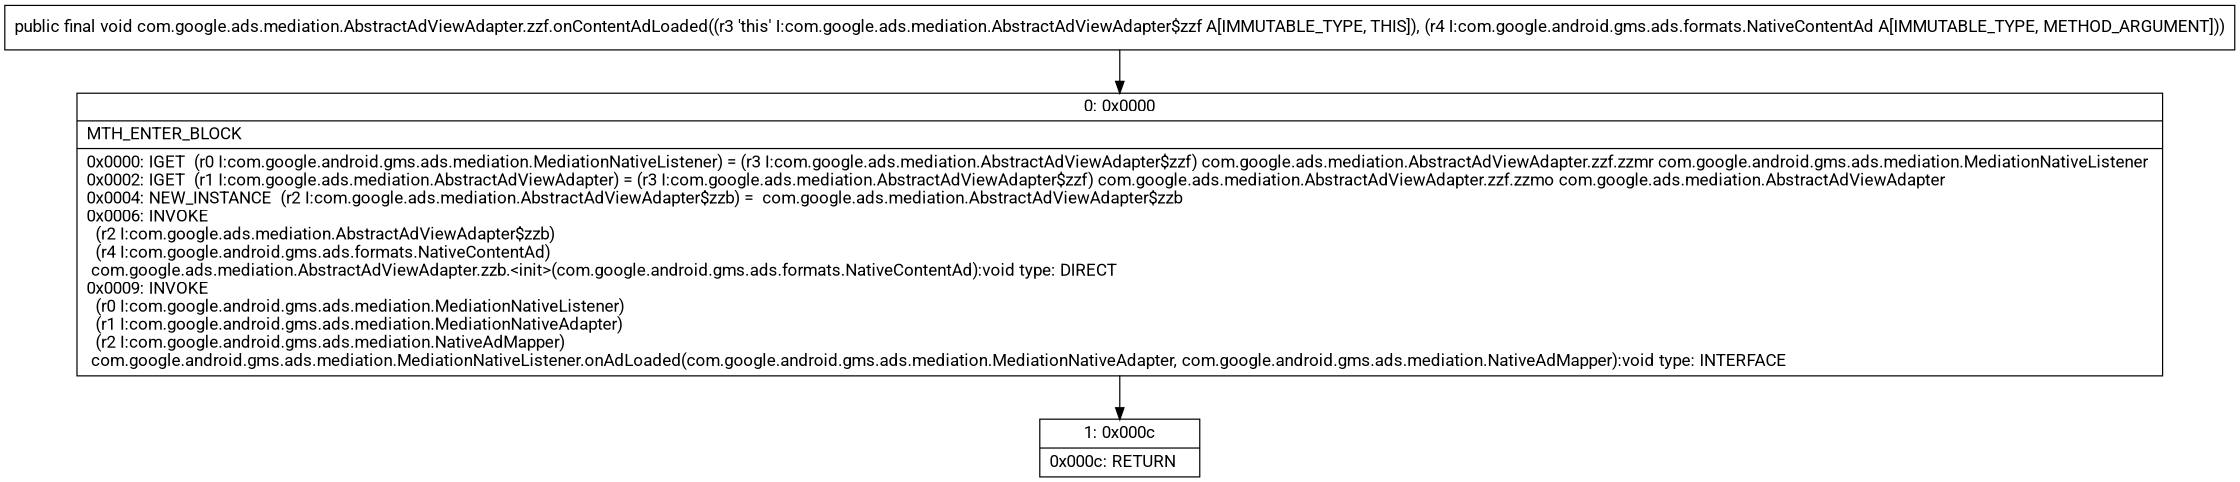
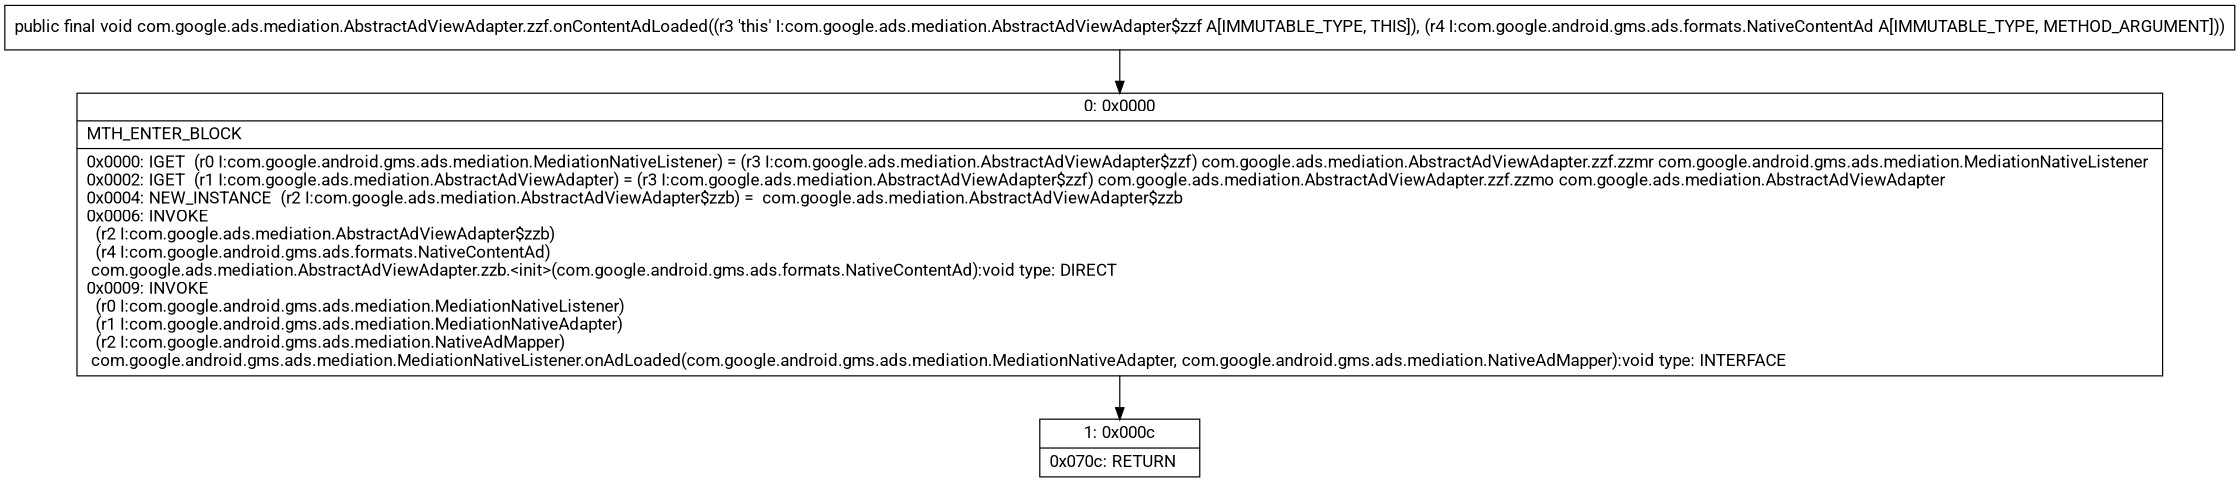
node "1: 0x000c": text "0x000c: RETURN" -> "0x070c: RETURN"
